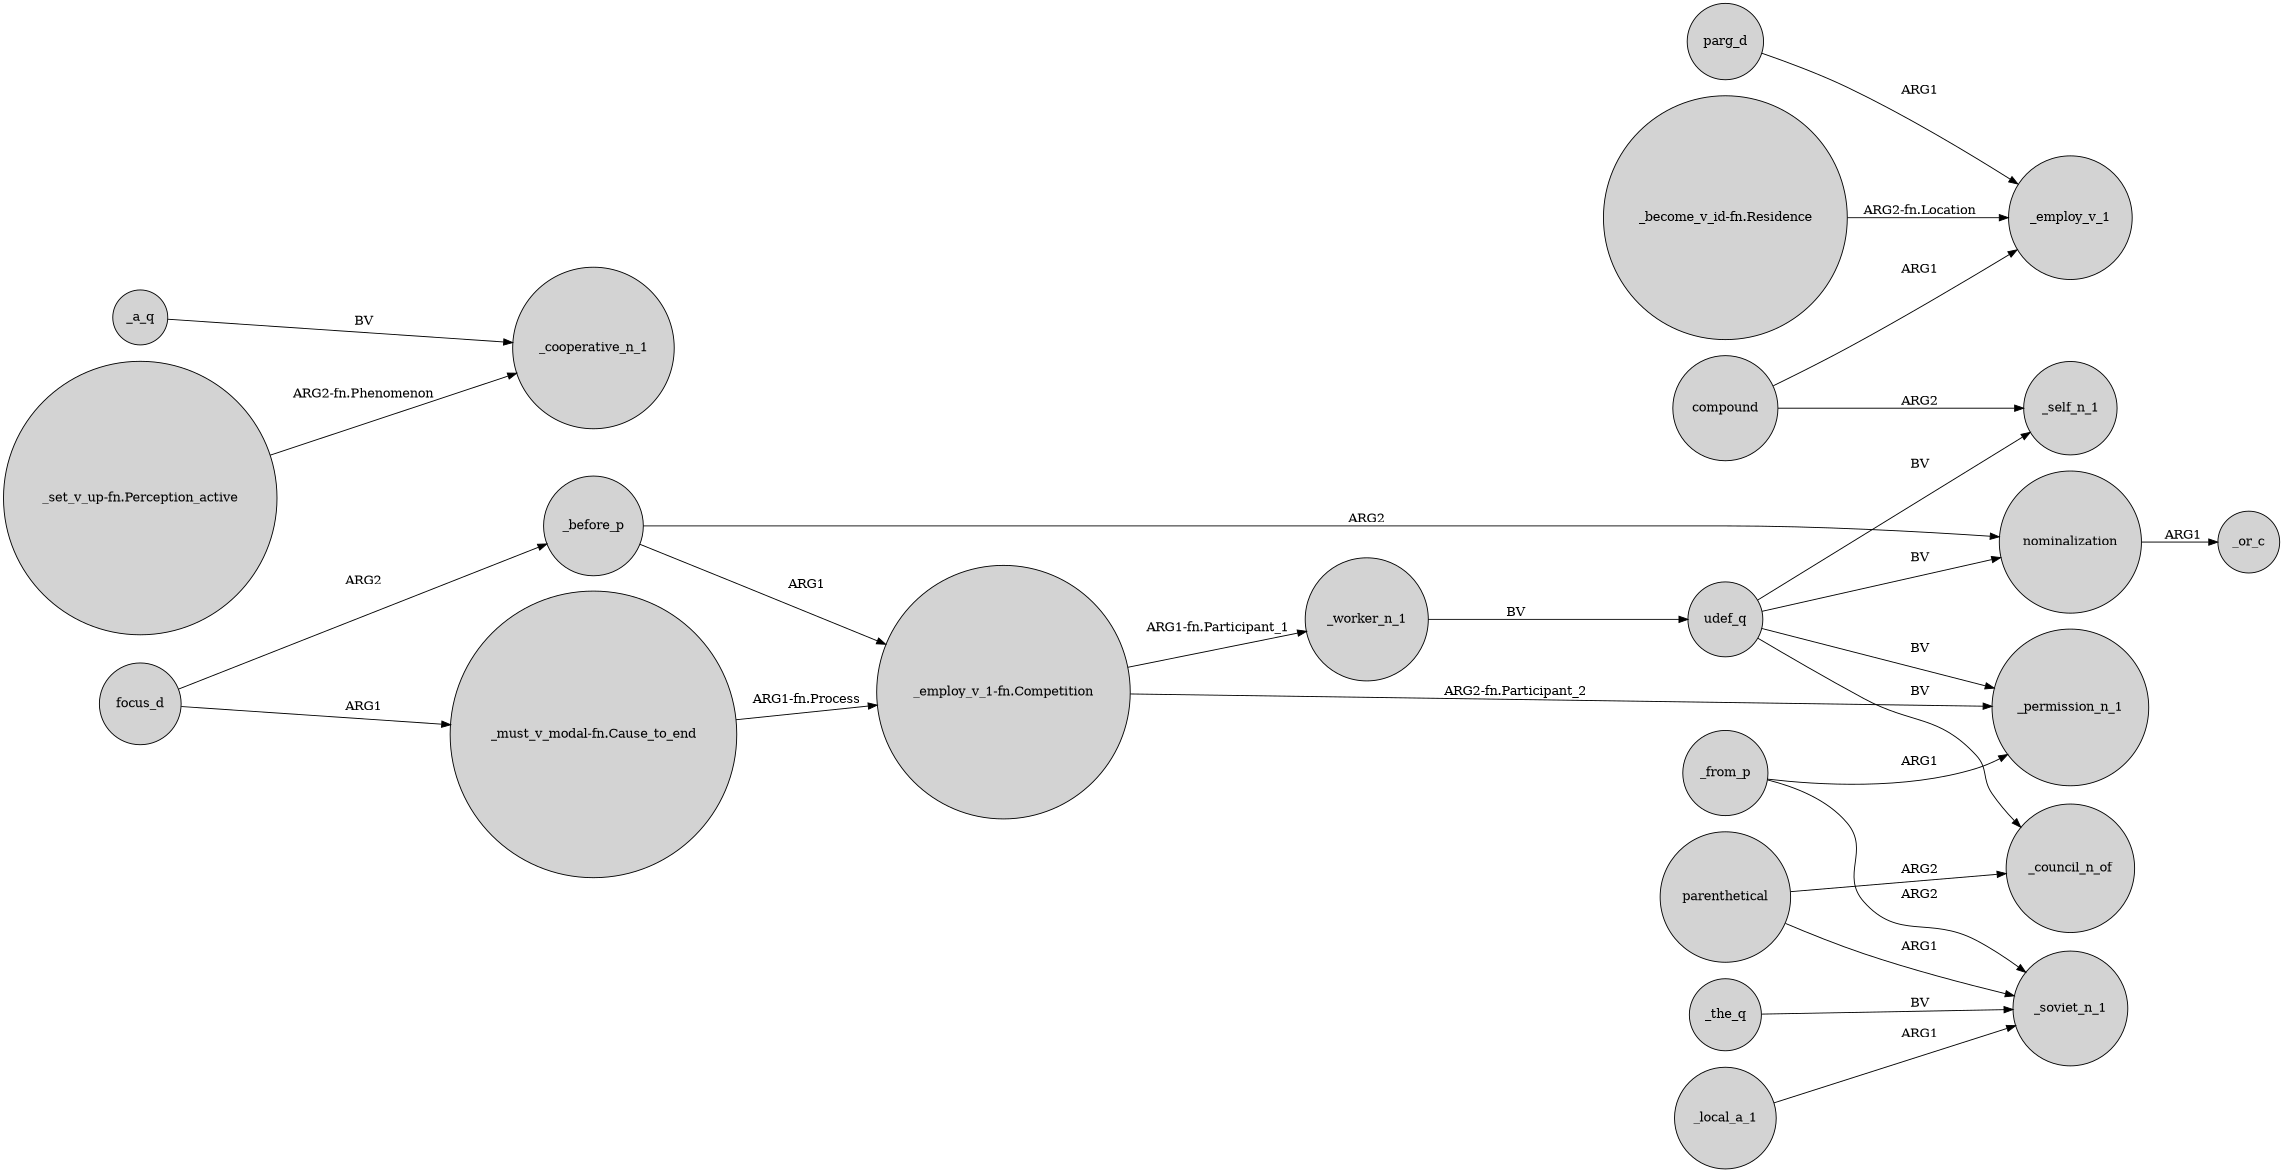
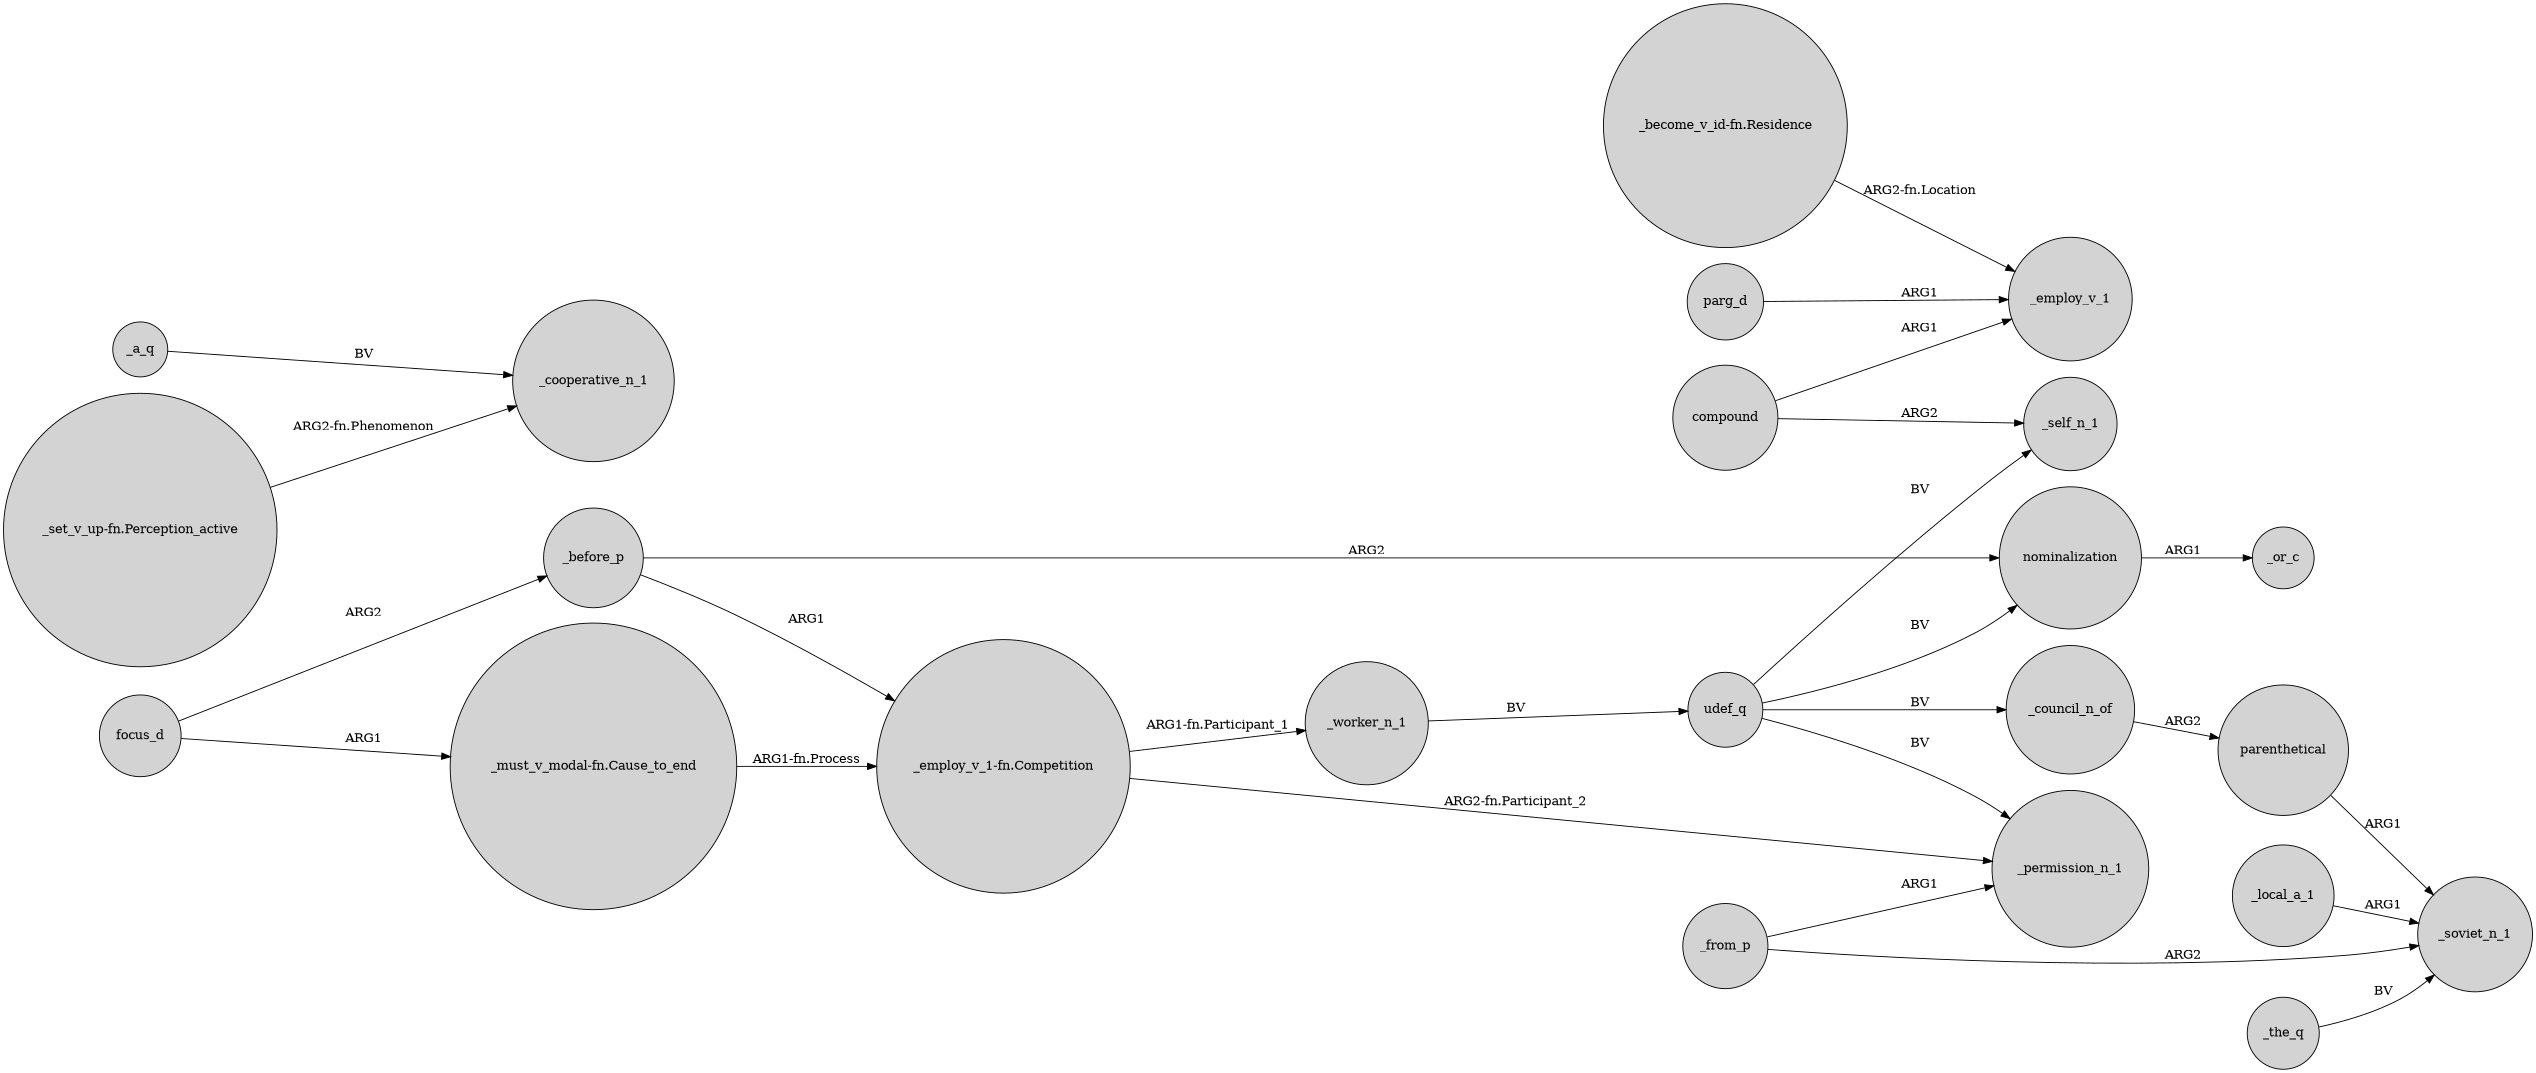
edge "parenthetical" -> "_council_n_of": reversed
